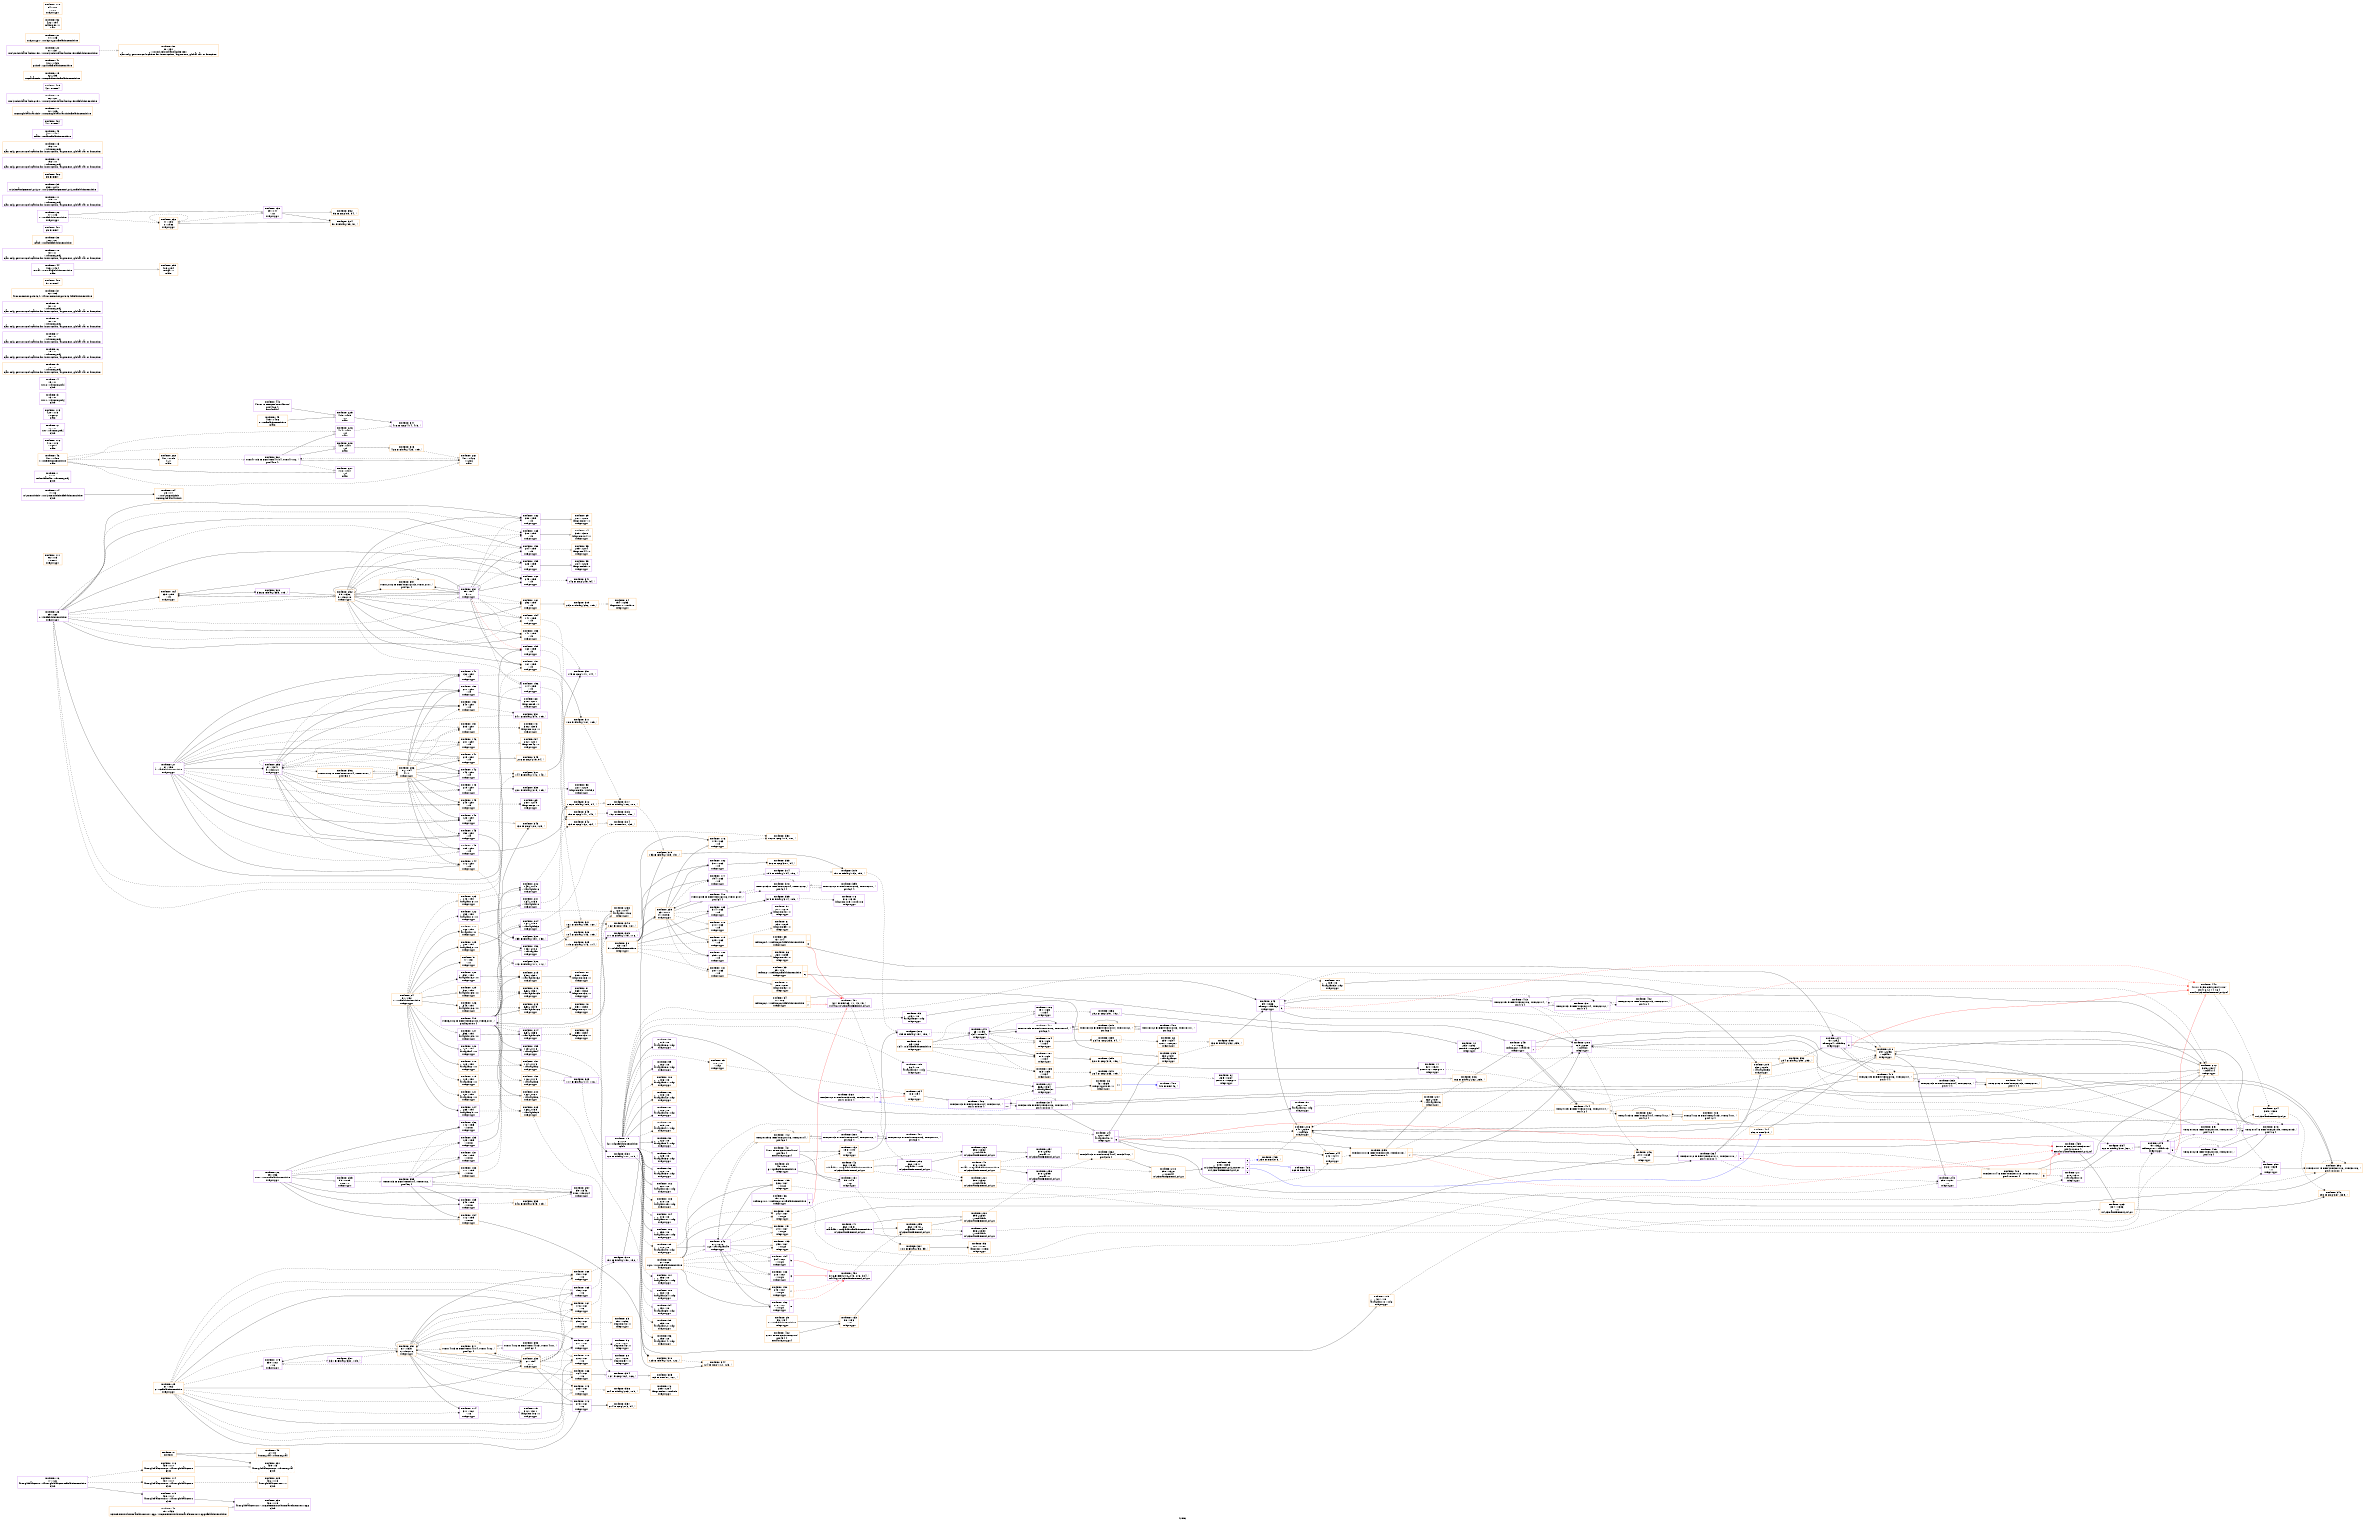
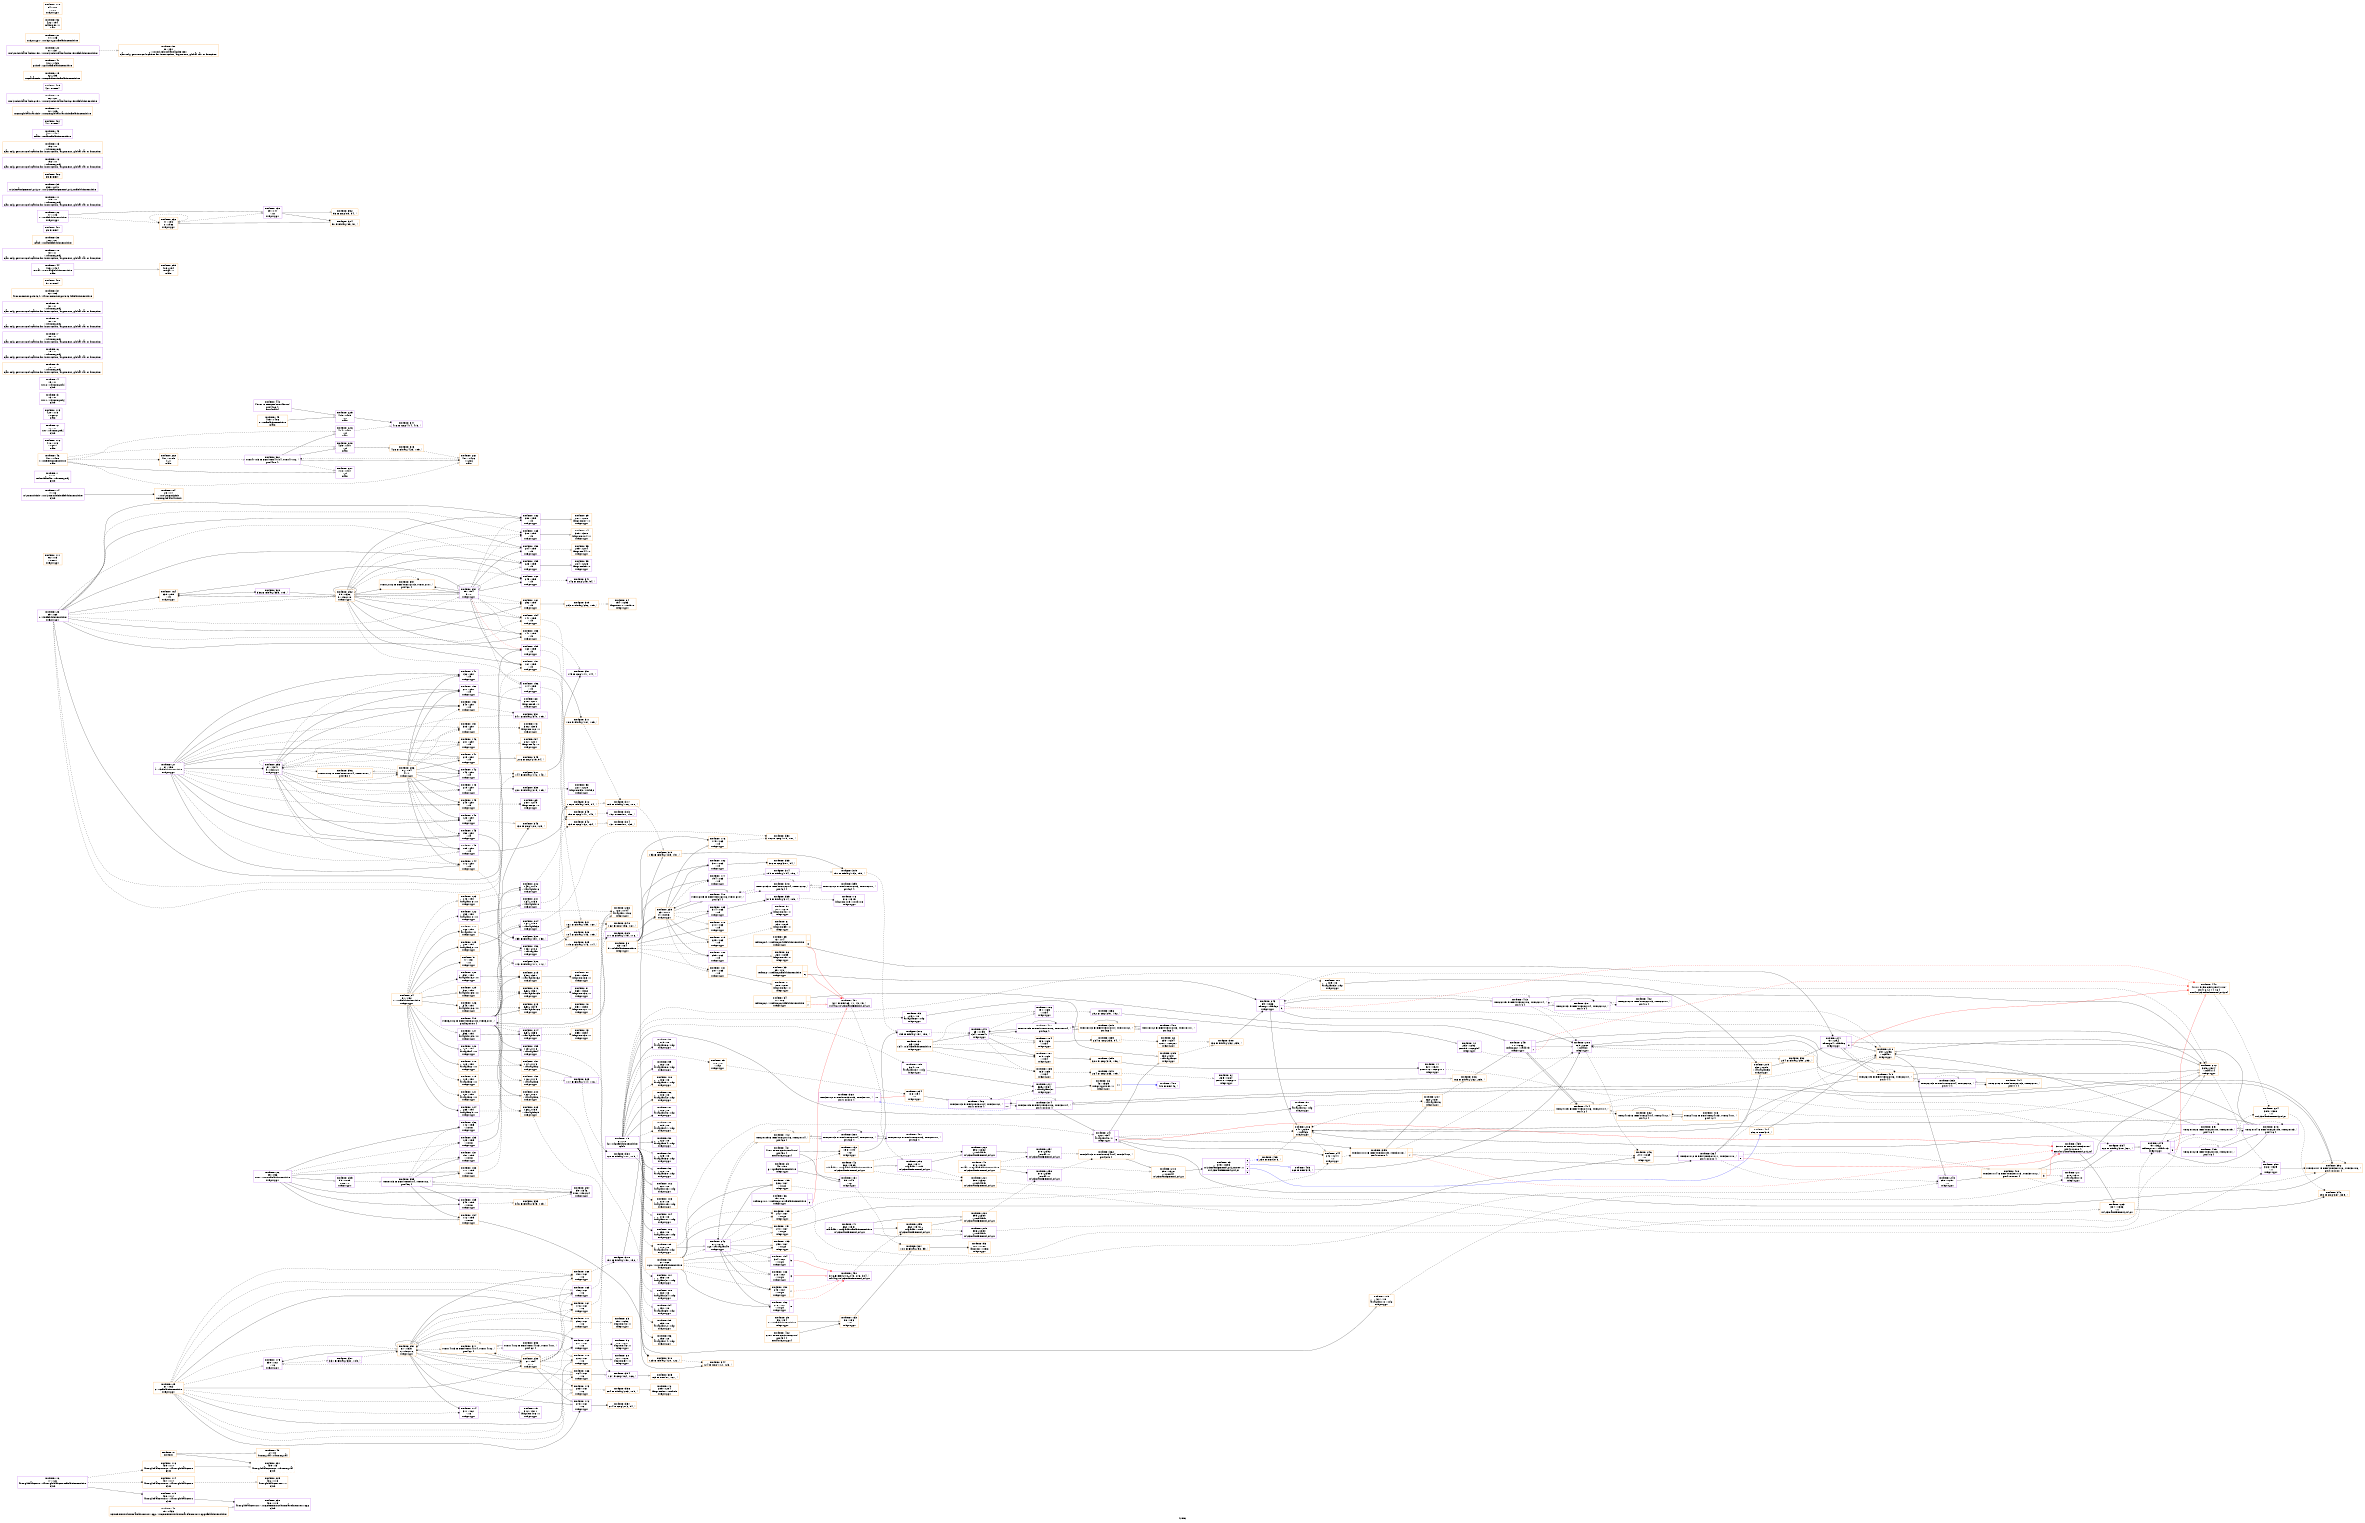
edge "NodeID: 32" -> "NodeID: 193": style dashed -> solid
